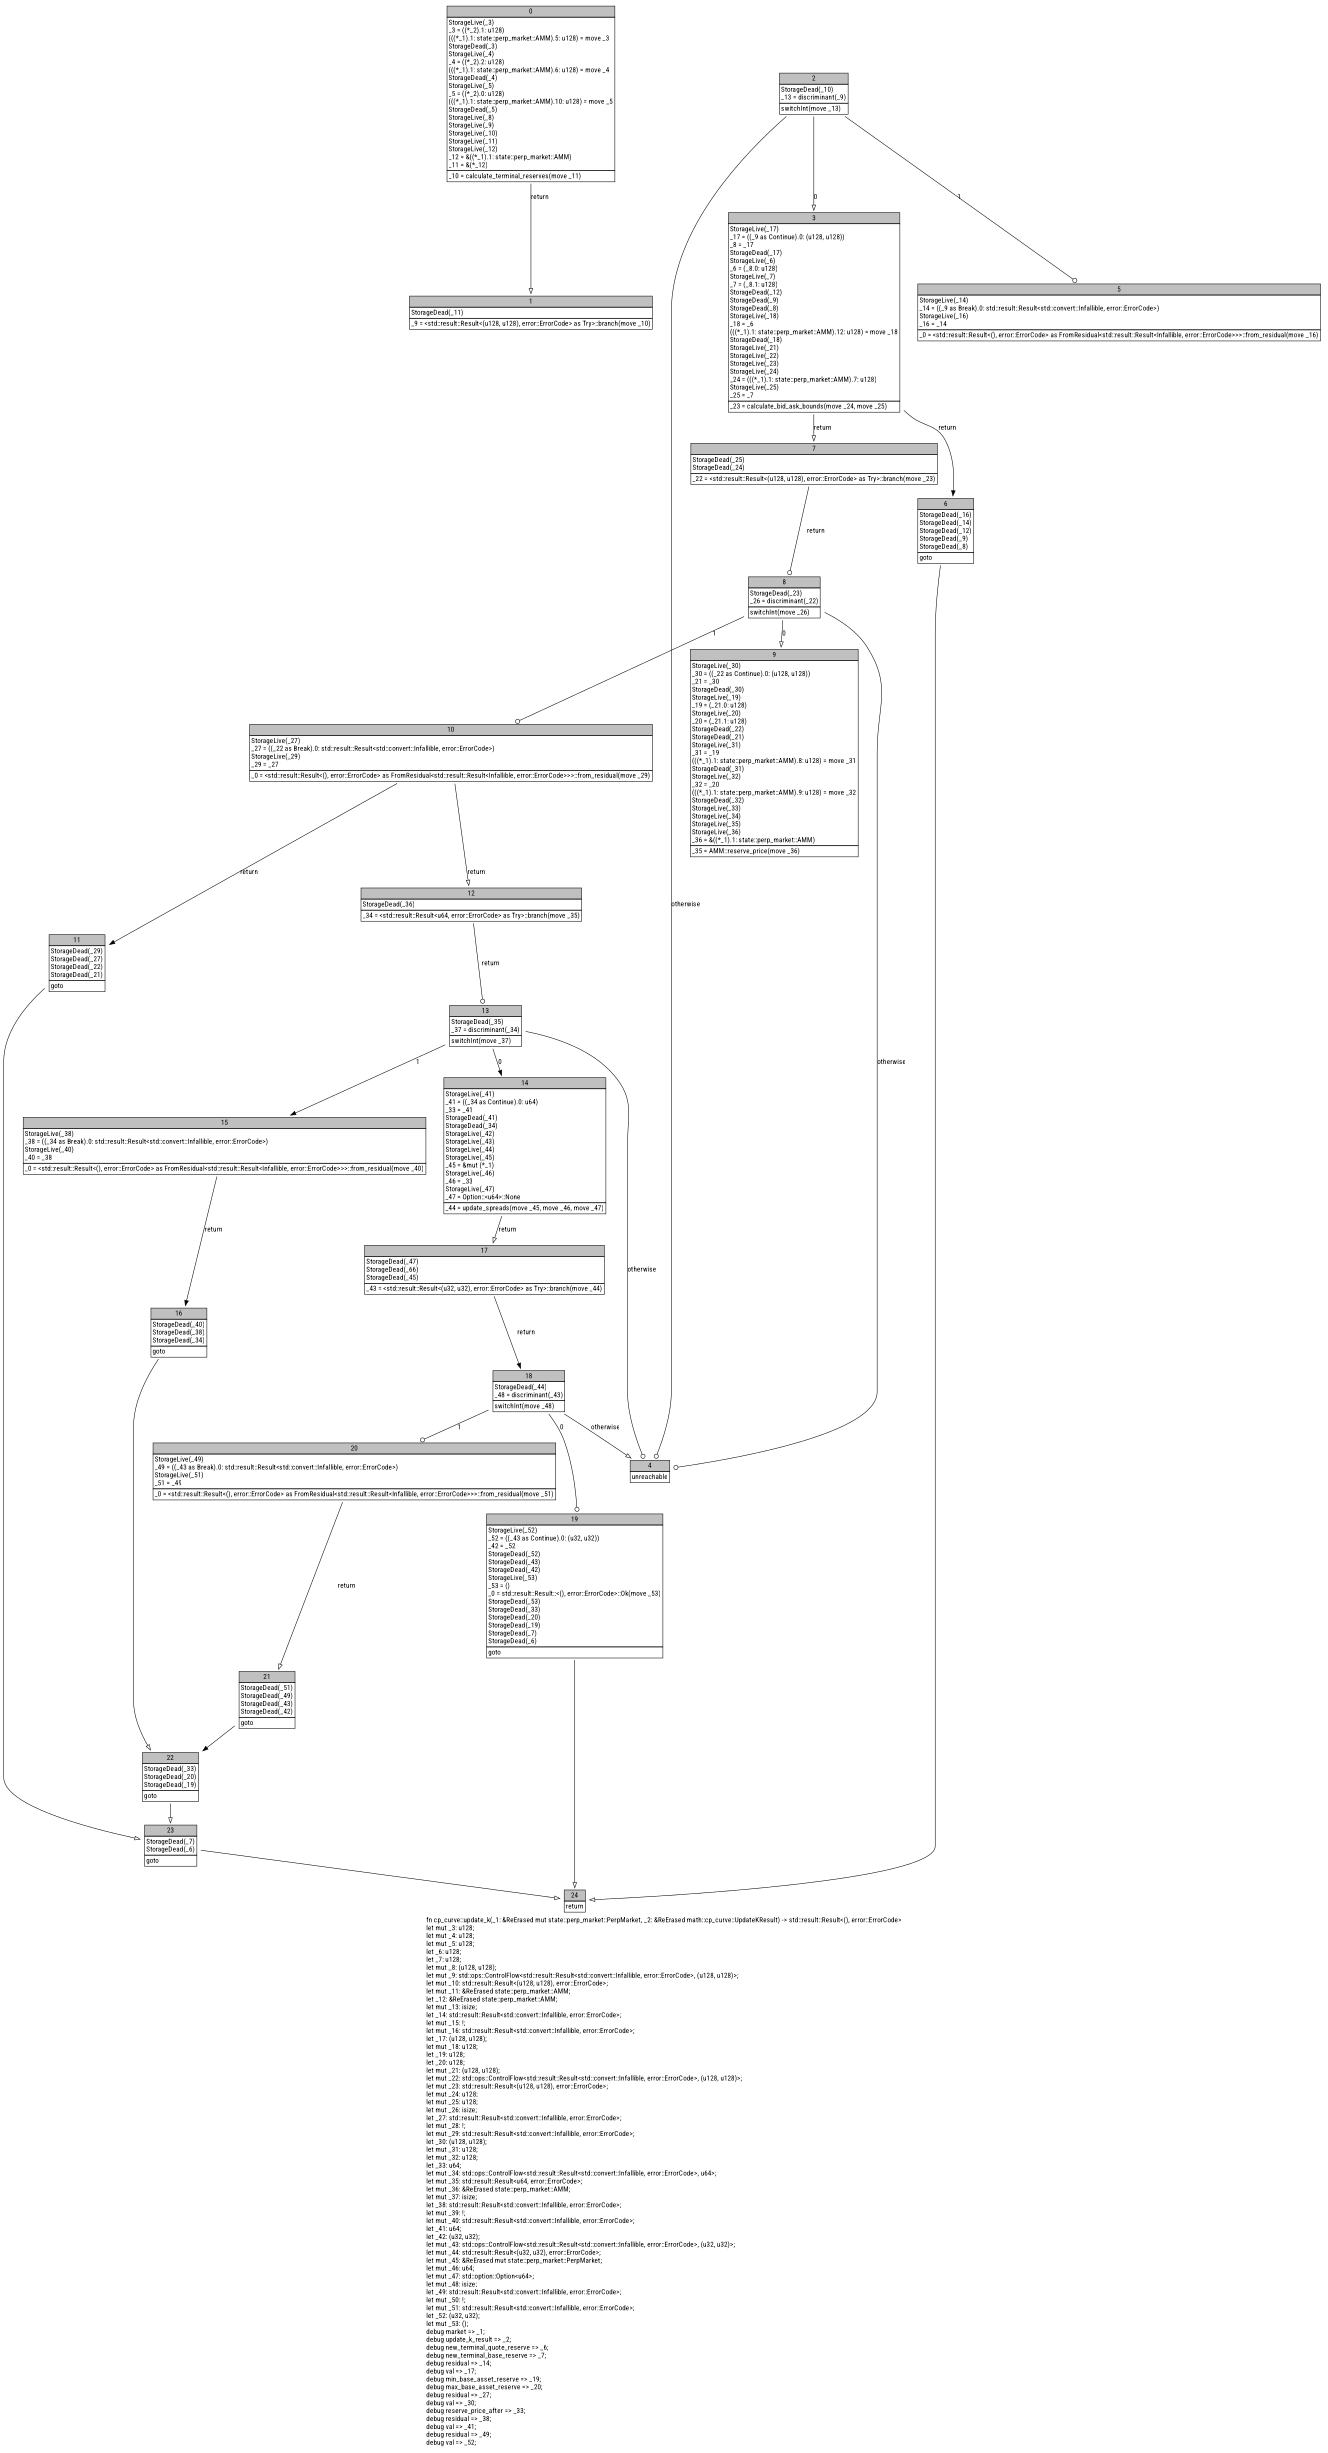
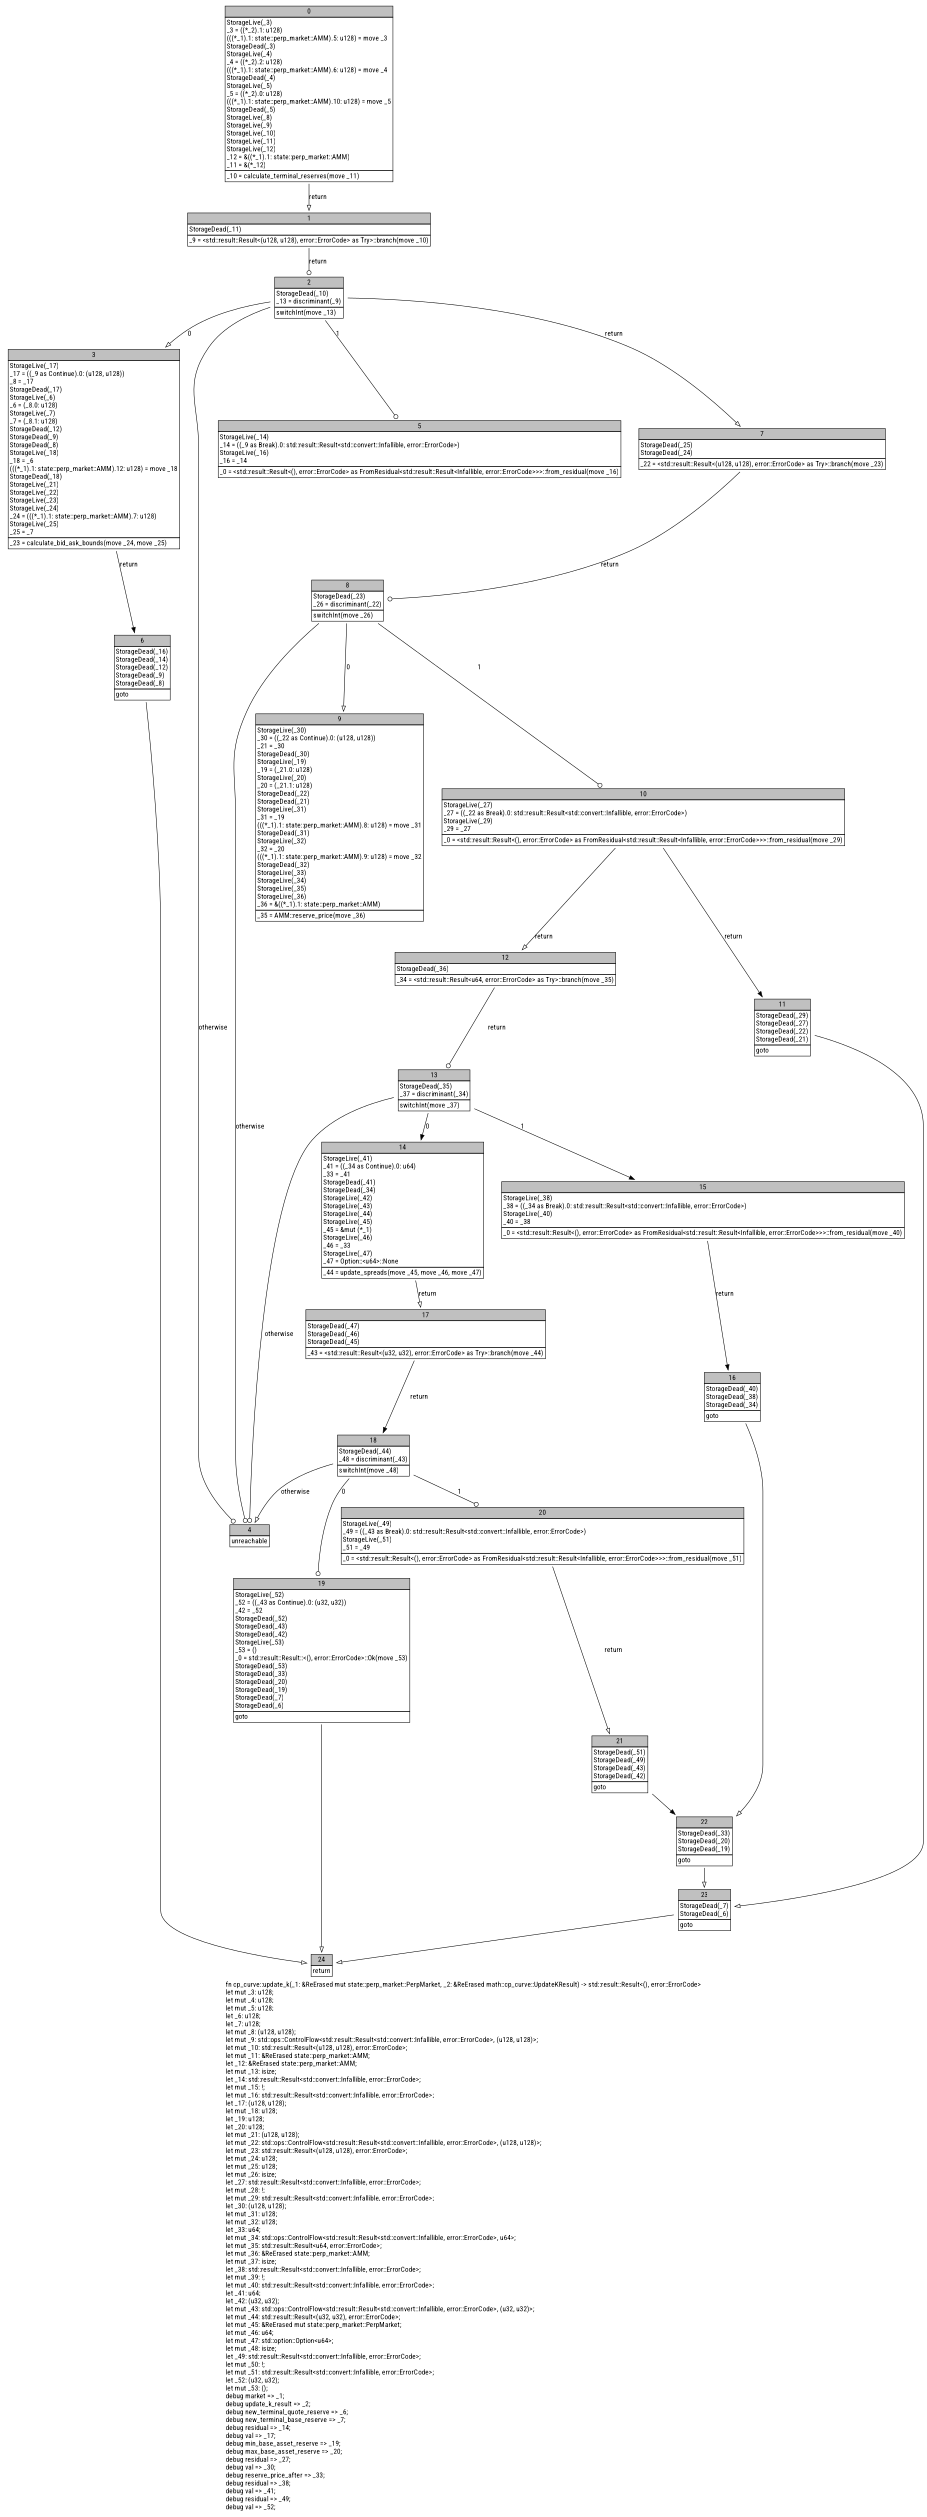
edge "1" -> "2": added, label "return"
edge "3" -> "7": now "2" -> "7"
node "17": text "StorageDead(_66)" -> "StorageDead(_46)"
